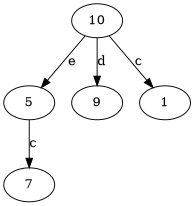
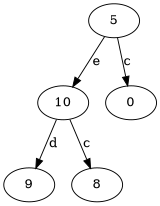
edge "10" -> "5": reversed
node "1": label "1" -> "8"
node "7": label "7" -> "0"
